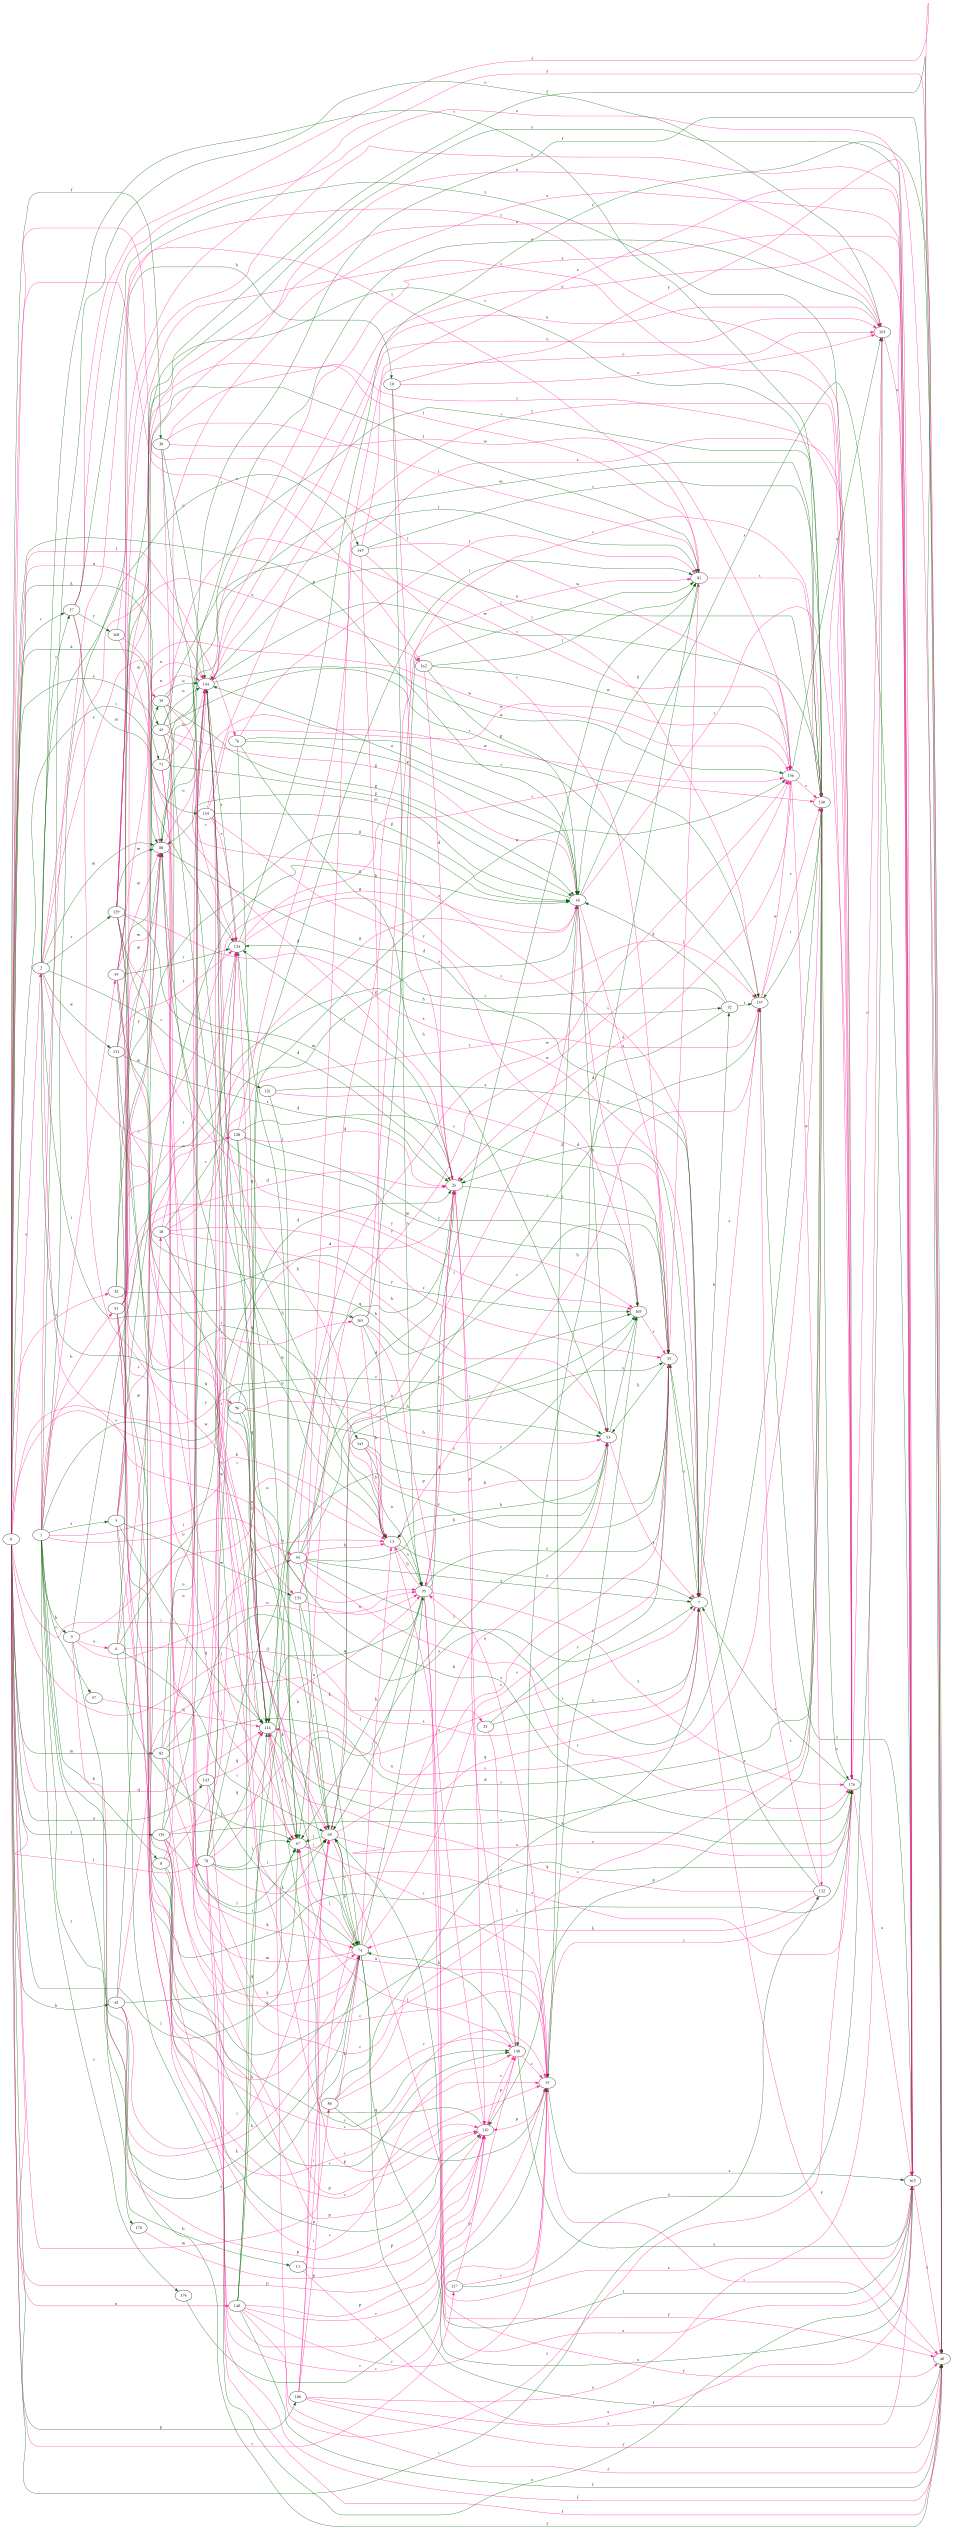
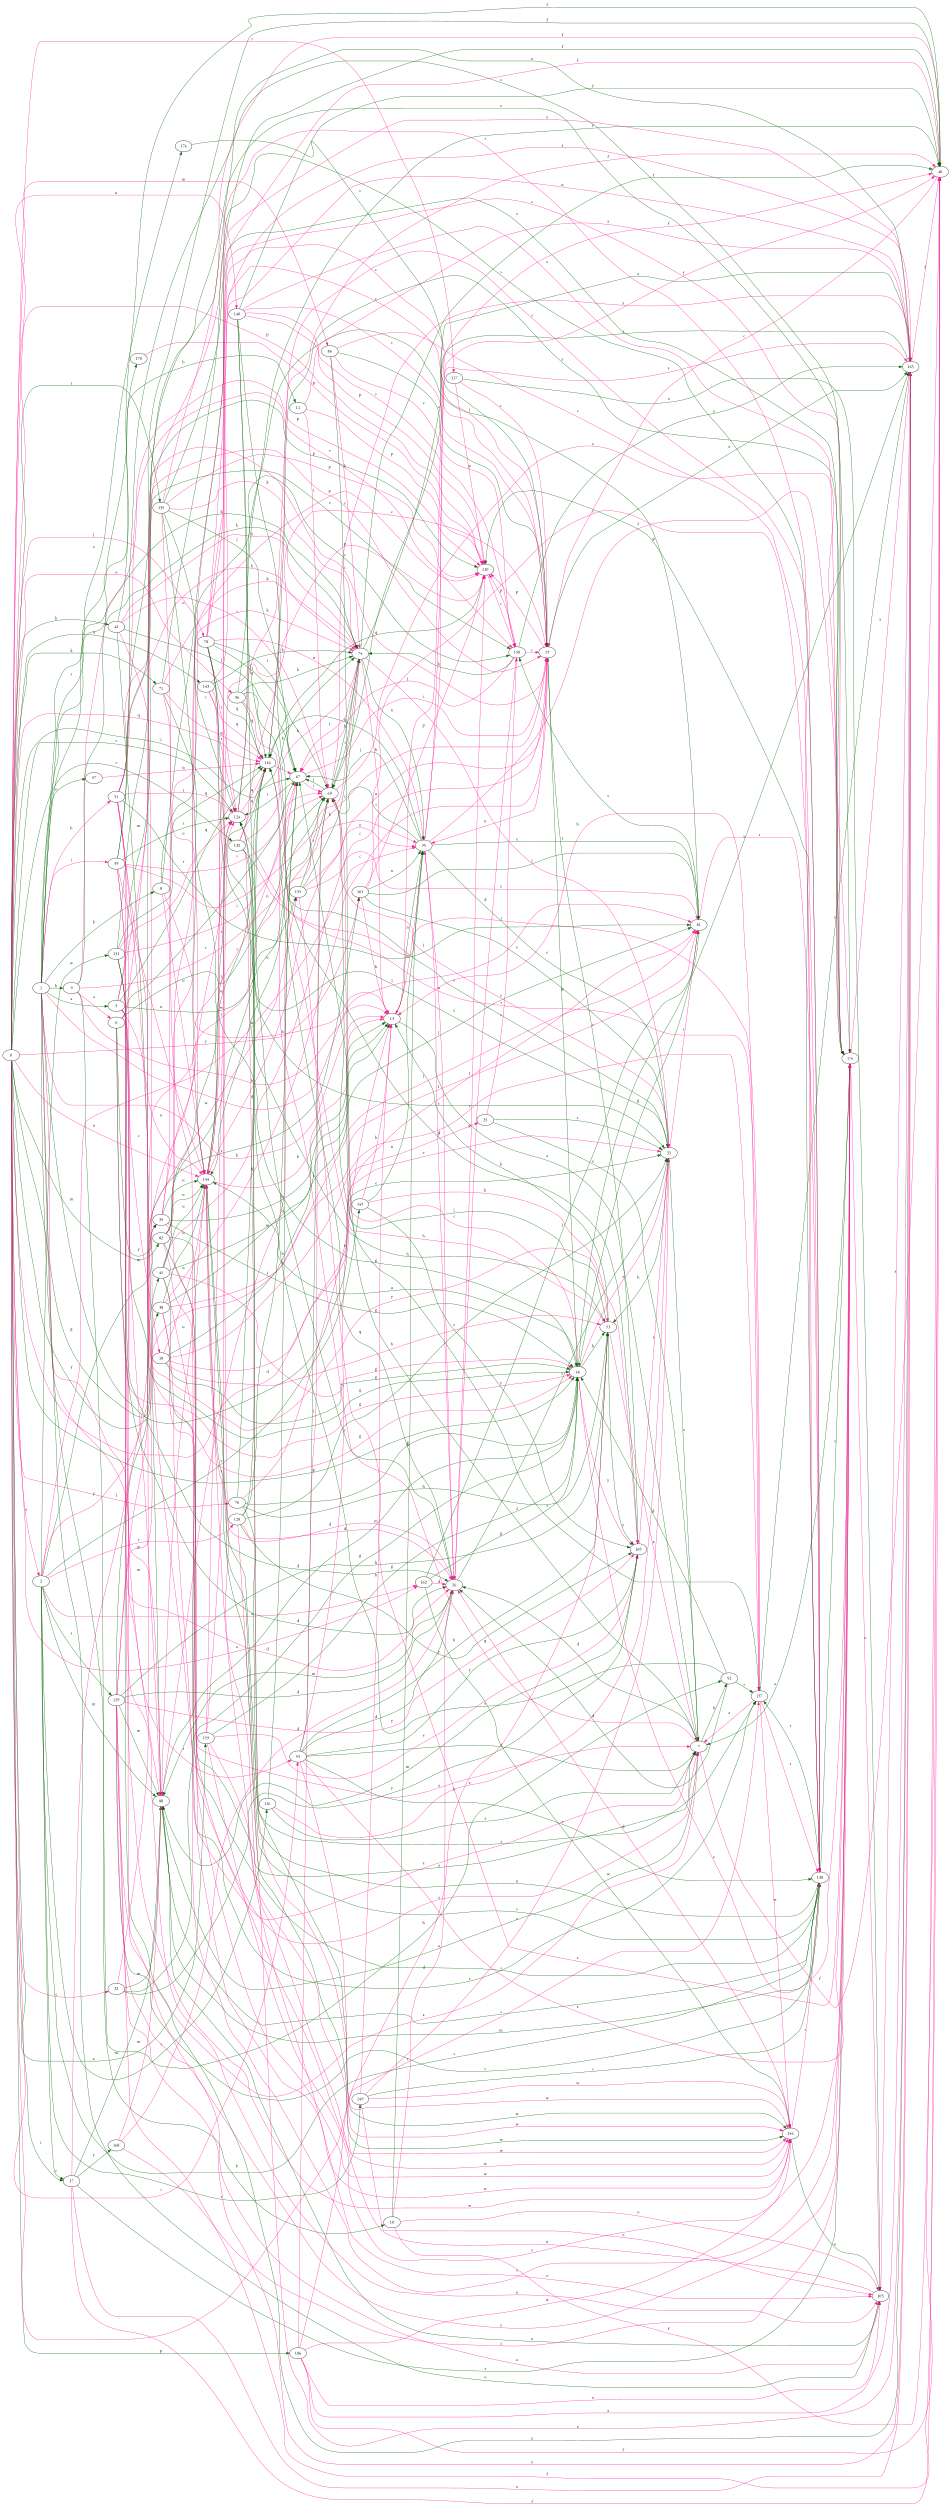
edge "156" -> "132": reversed
